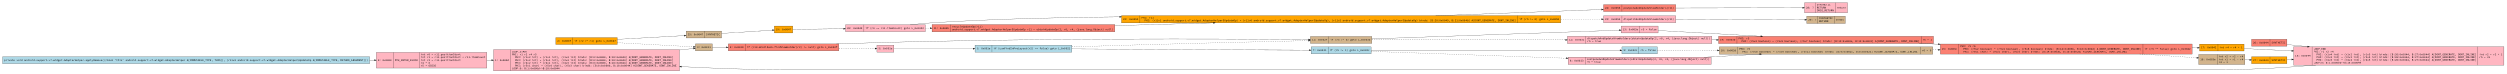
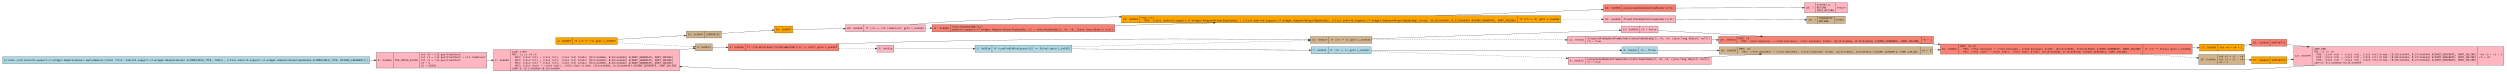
edge "9: 0x002c" -> "10: 0x002d": style dashed -> solid
edge "17: 0x0042" -> "18: 0x0044": now "17: 0x0042" -> "26: 0x0044"
